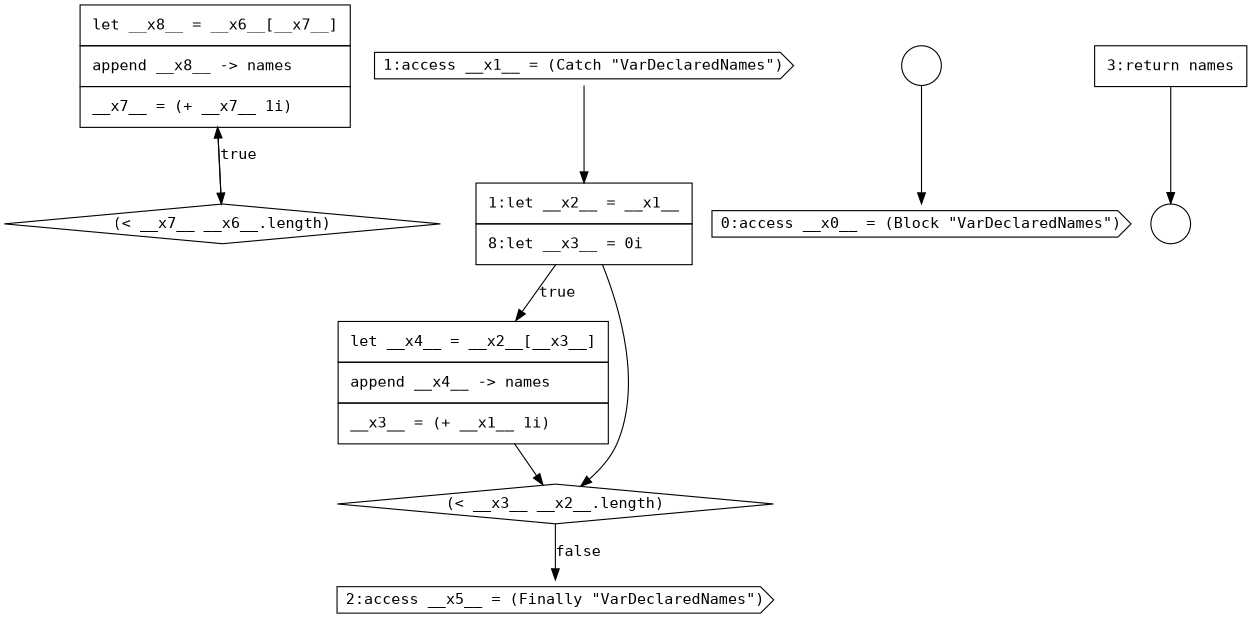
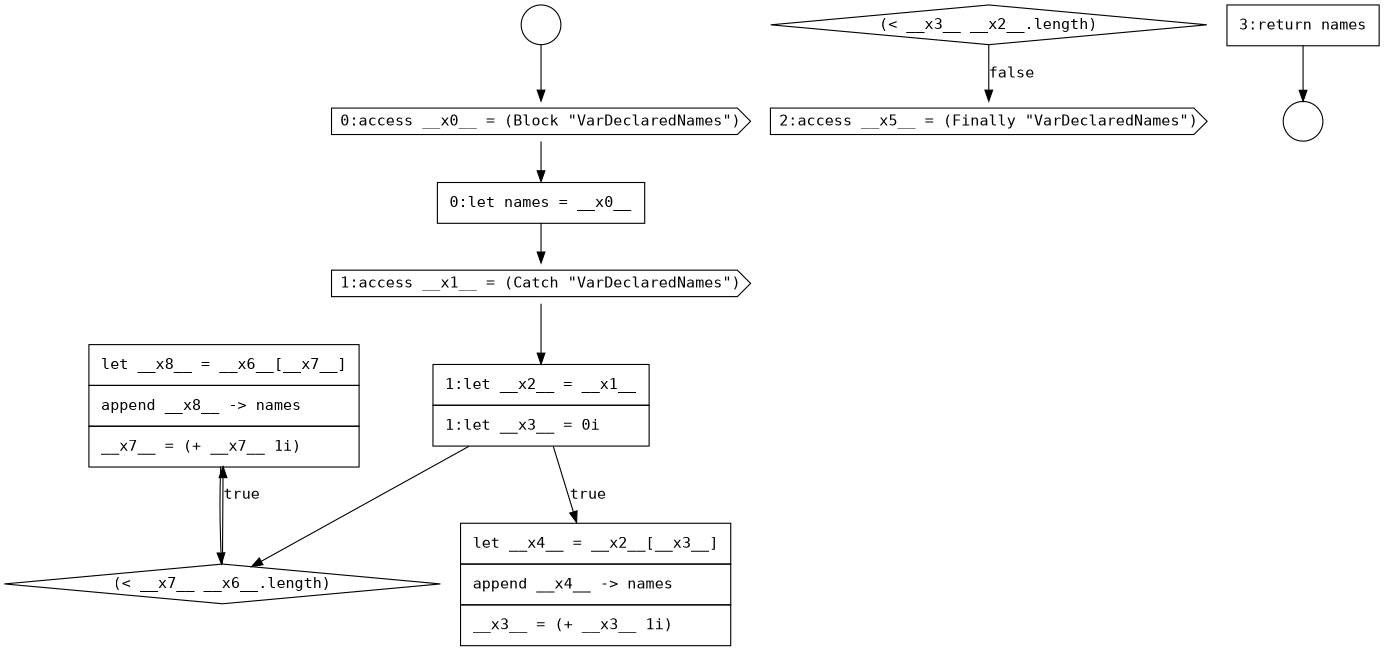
node "0:let names = __x0__": added
node "1:let __x2__ = __x1__": text "8:let __x3__ = 0i" -> "1:let __x3__ = 0i"
edge "1:let __x2__ = __x1__" -> "(< __x3__ __x2__.length)": now "1:let __x2__ = __x1__" -> "(< __x7__ __x6__.length)"
node "let __x4__ = __x2__[__x3__]": text "__x3__ = (+ __x1__ 1i)" -> "__x3__ = (+ __x3__ 1i)"
edge "let __x4__ = __x2__[__x3__]" -> "(< __x3__ __x2__.length)": removed
